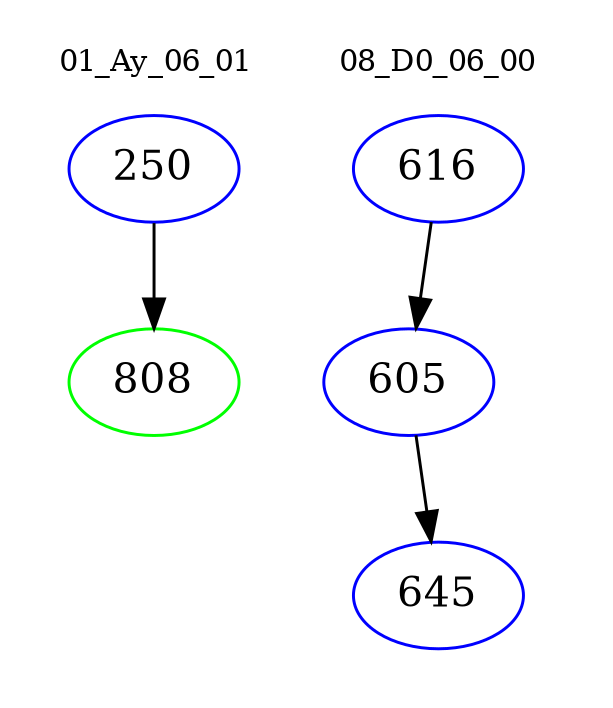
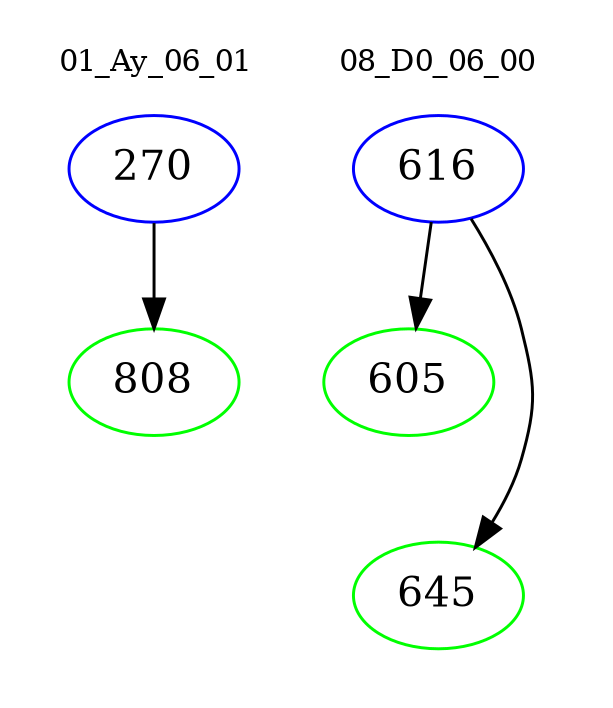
node "250": label "250" -> "270"
node "605": color blue -> green
edge "605" -> "645": now "616" -> "645"
node "645": color blue -> green
